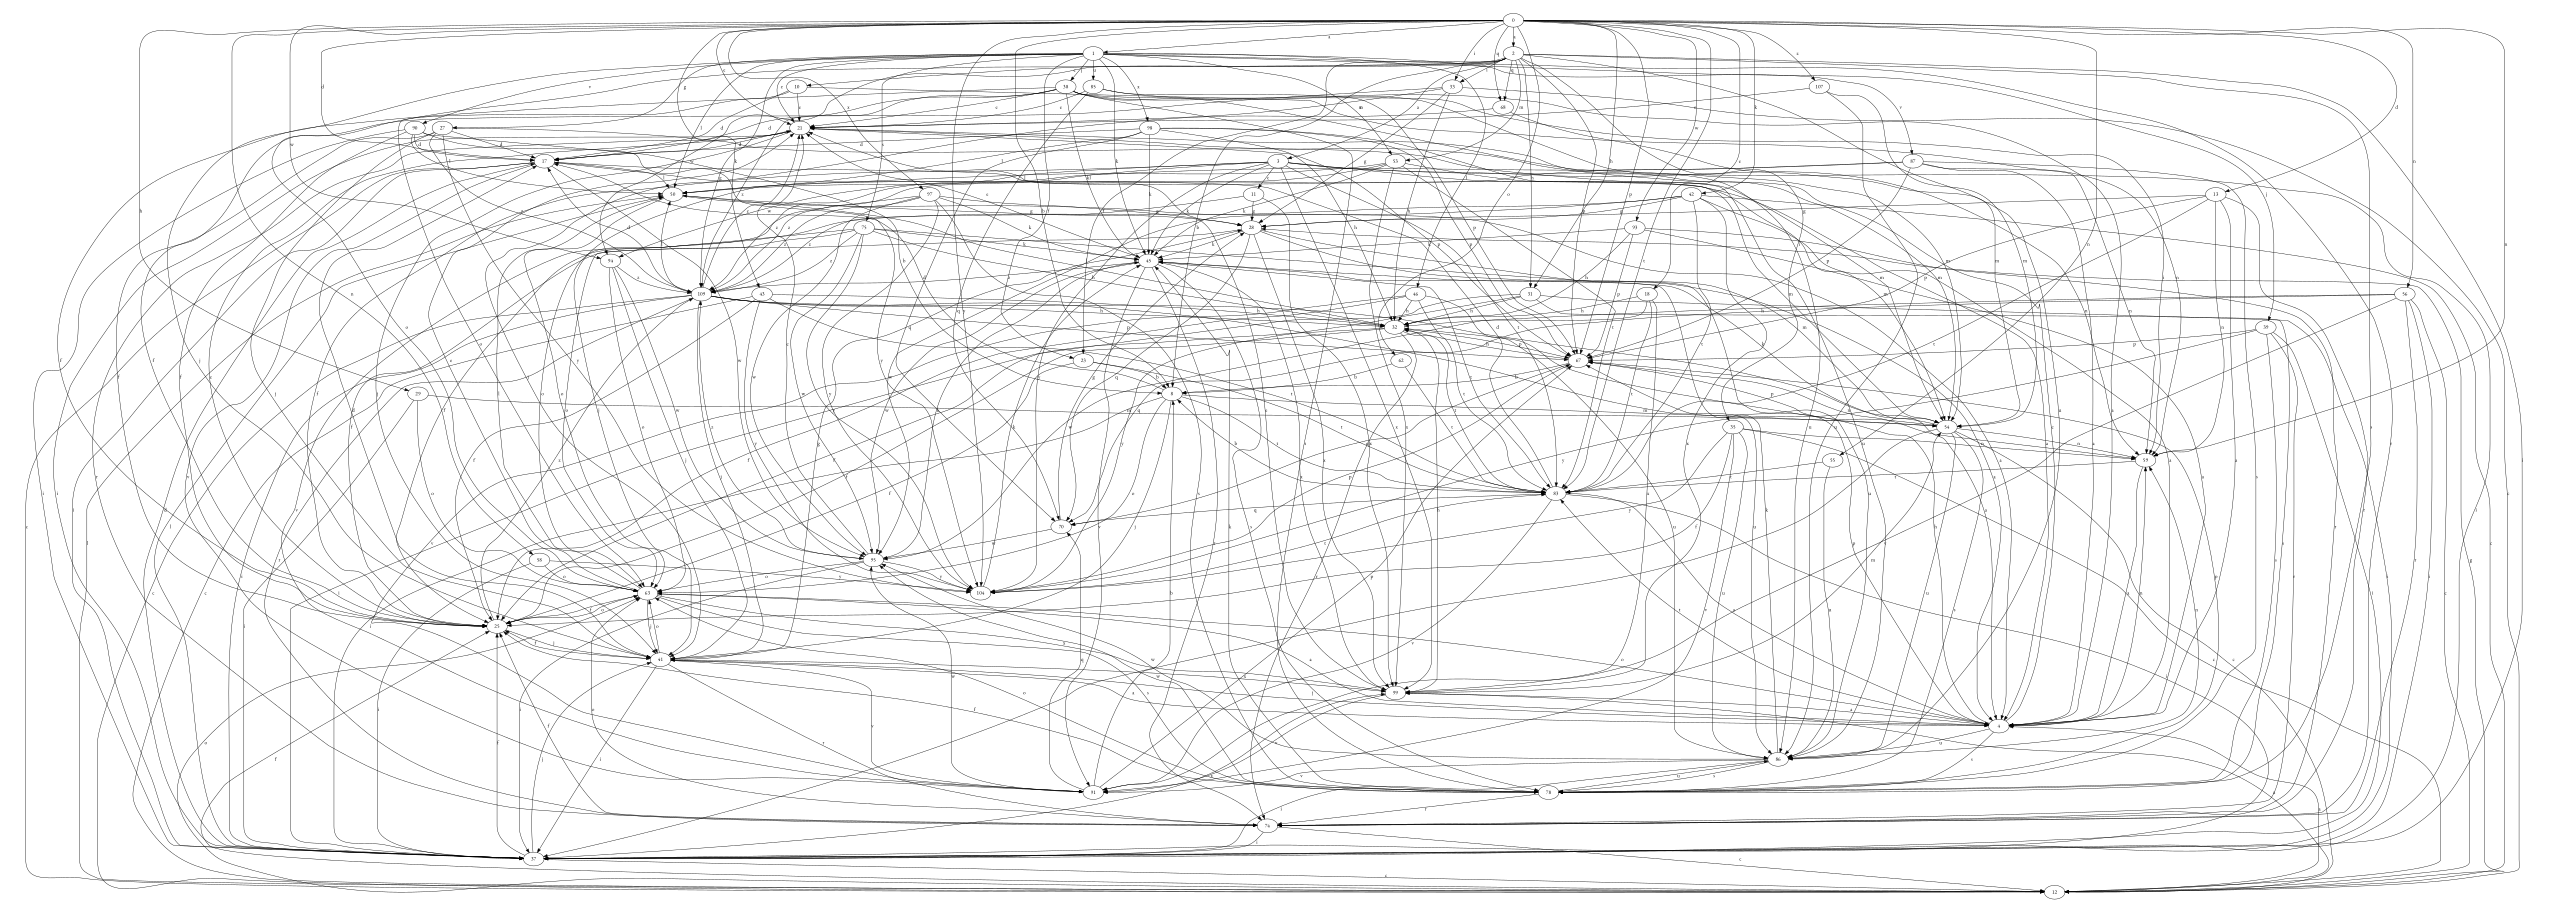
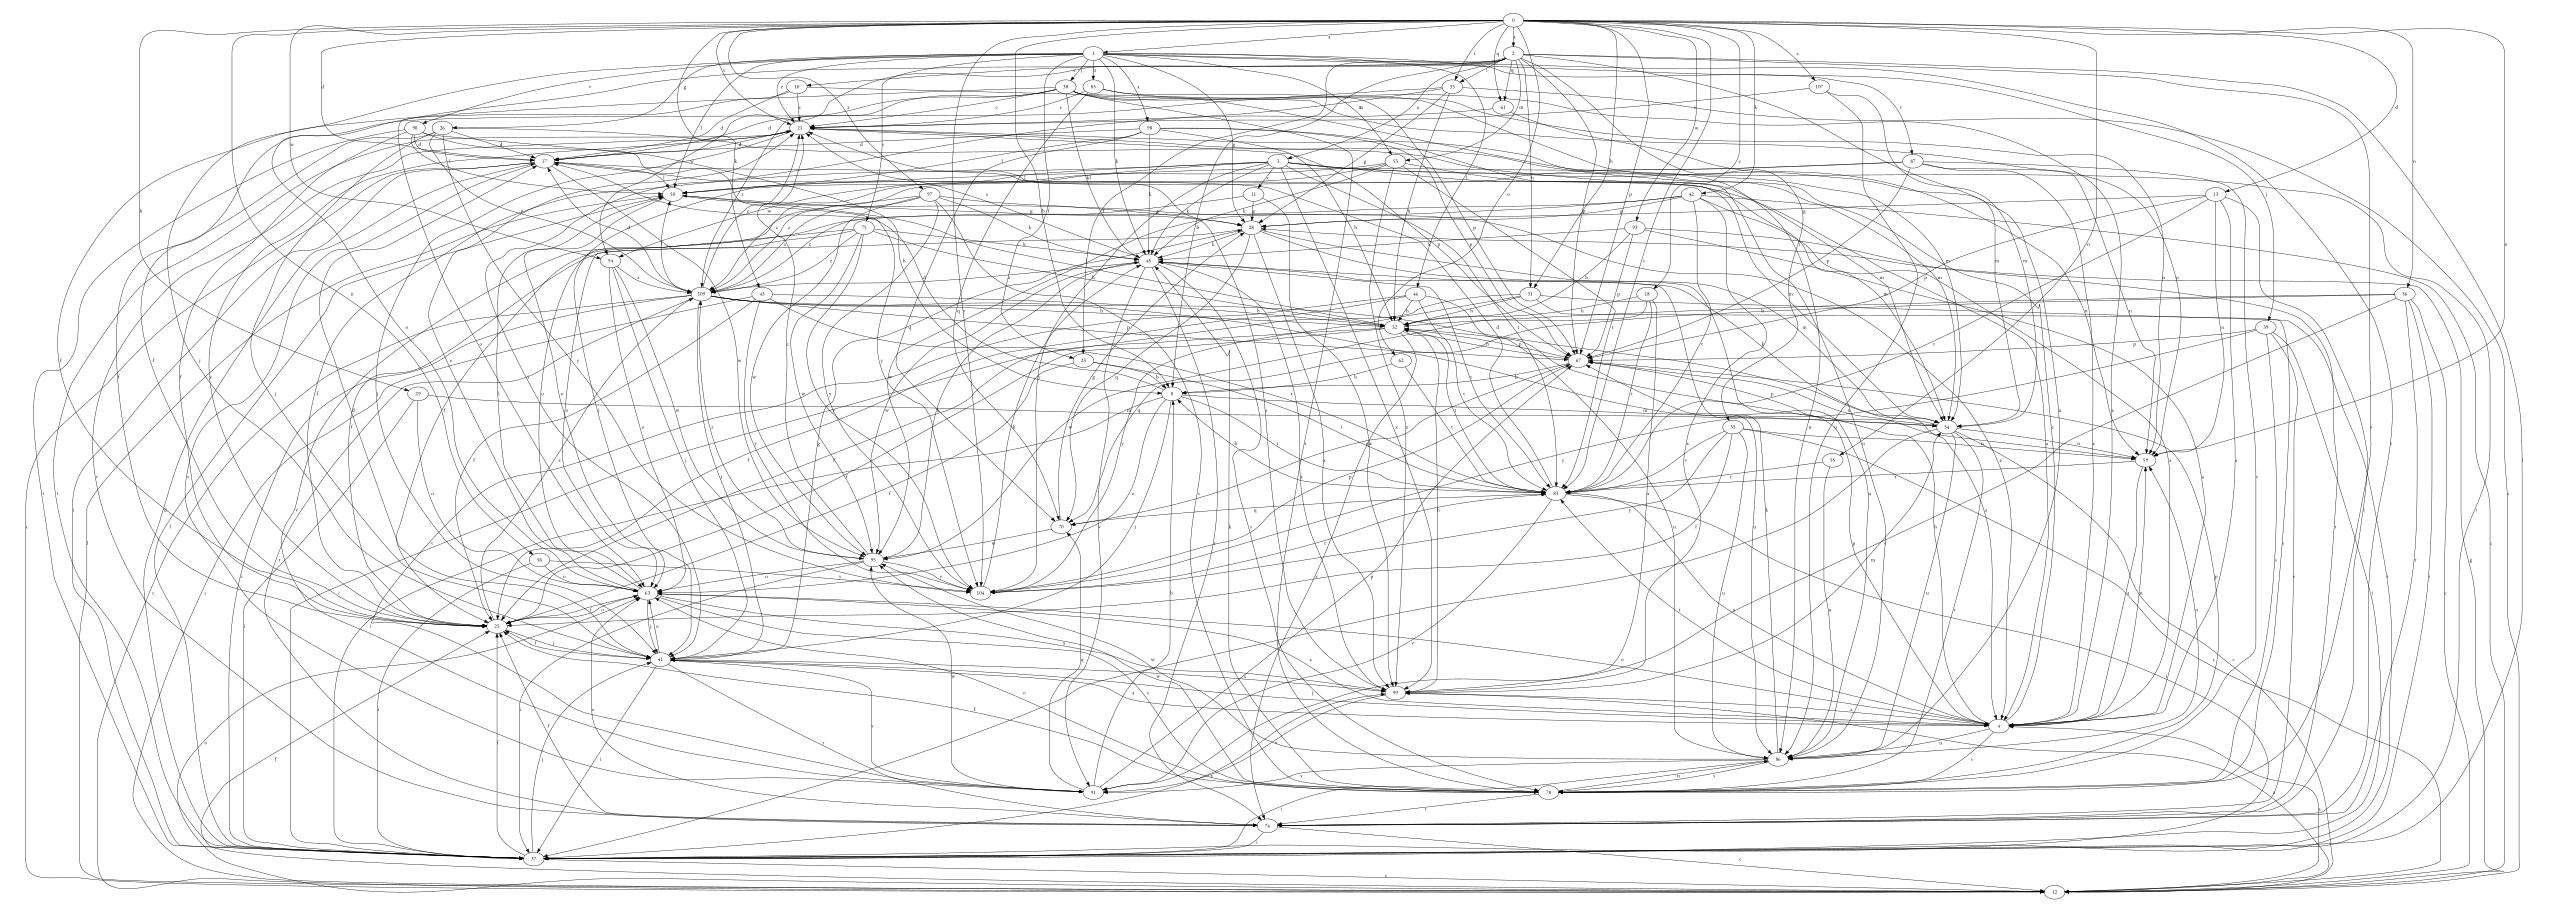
edge "1" -> "109": now "1" -> "28"
node "68": label "68" -> "61"
node "27": label "27" -> "26"
edge "75" -> "4": removed, label "a"
edge "38" -> "59": label "i" -> "n"
edge "35" -> "91": now "35" -> "83"
